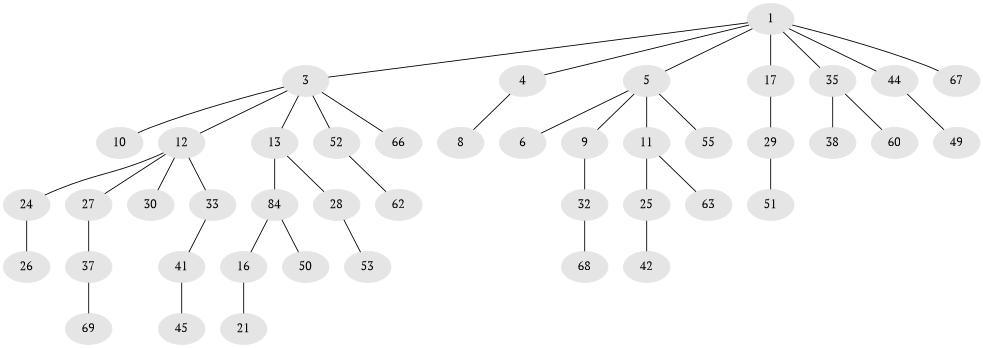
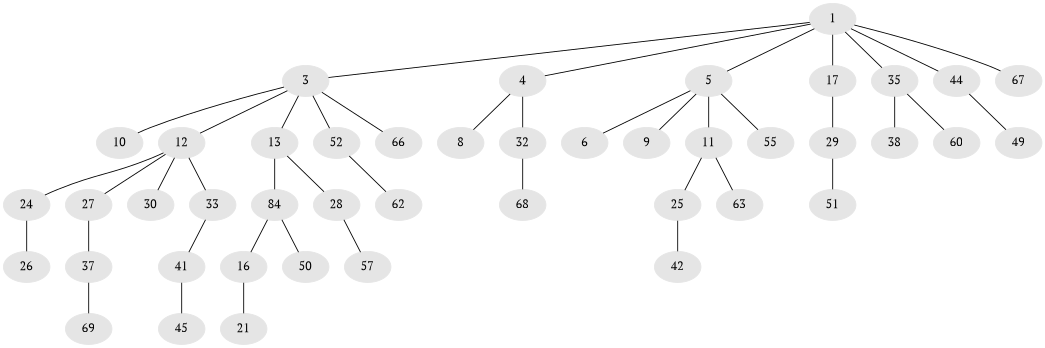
edge "9" -- "32": now "4" -- "32"
node "53": label "53" -> "57"
